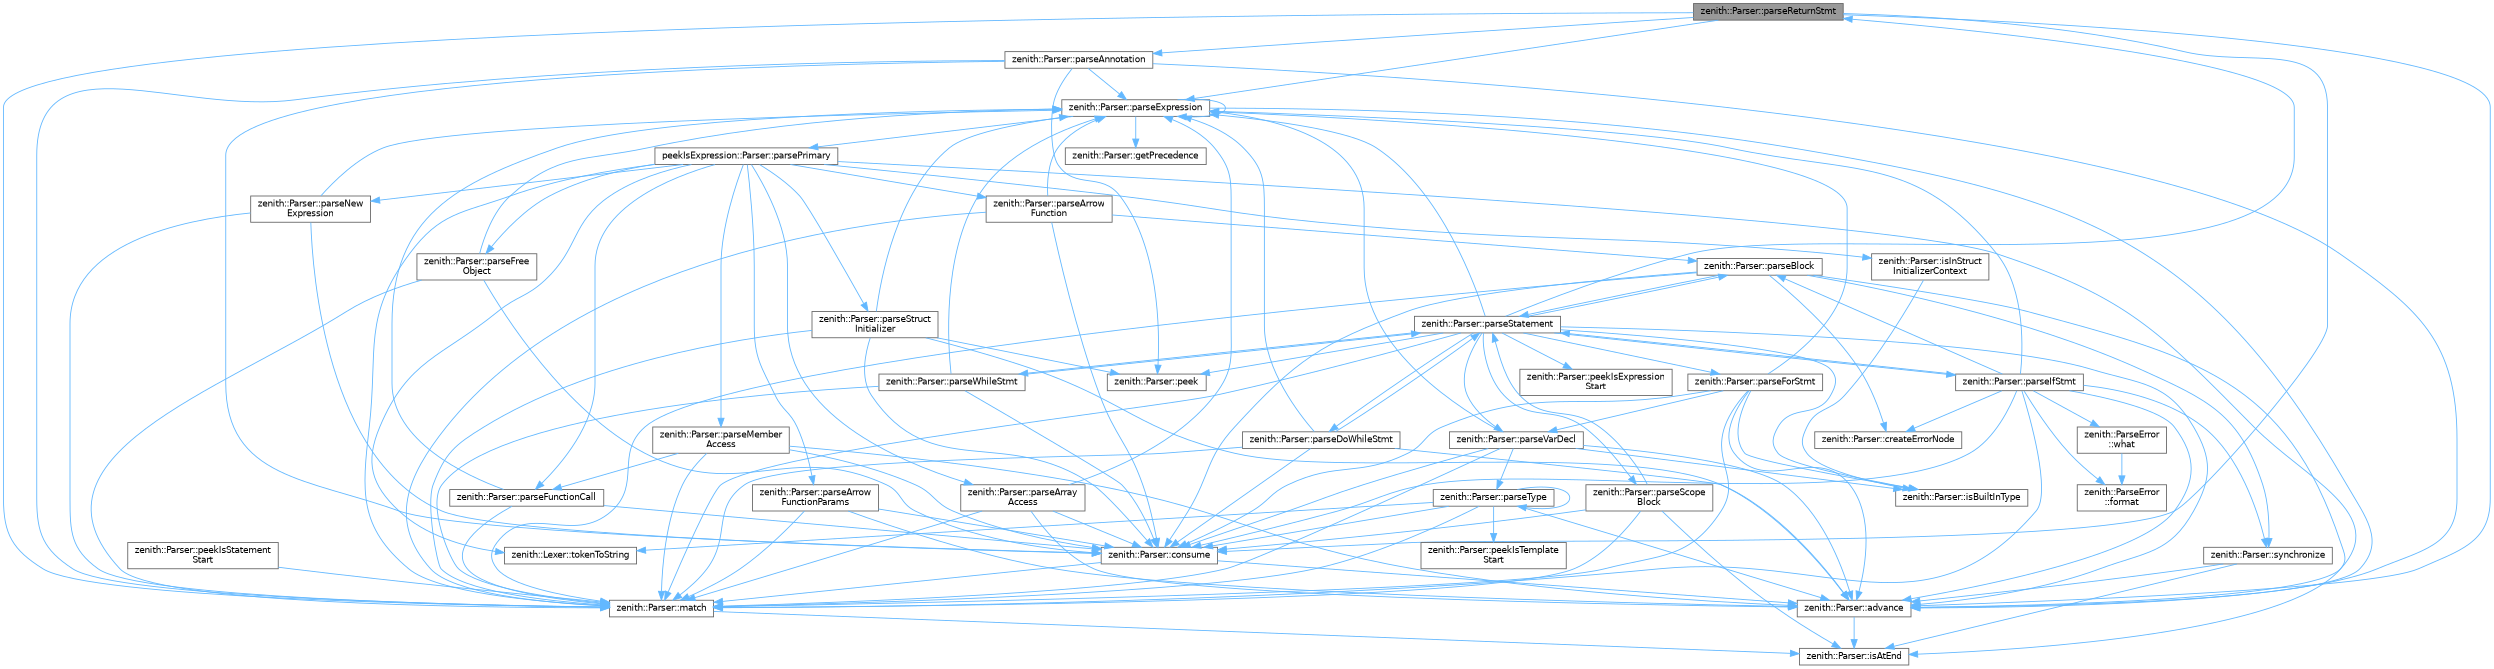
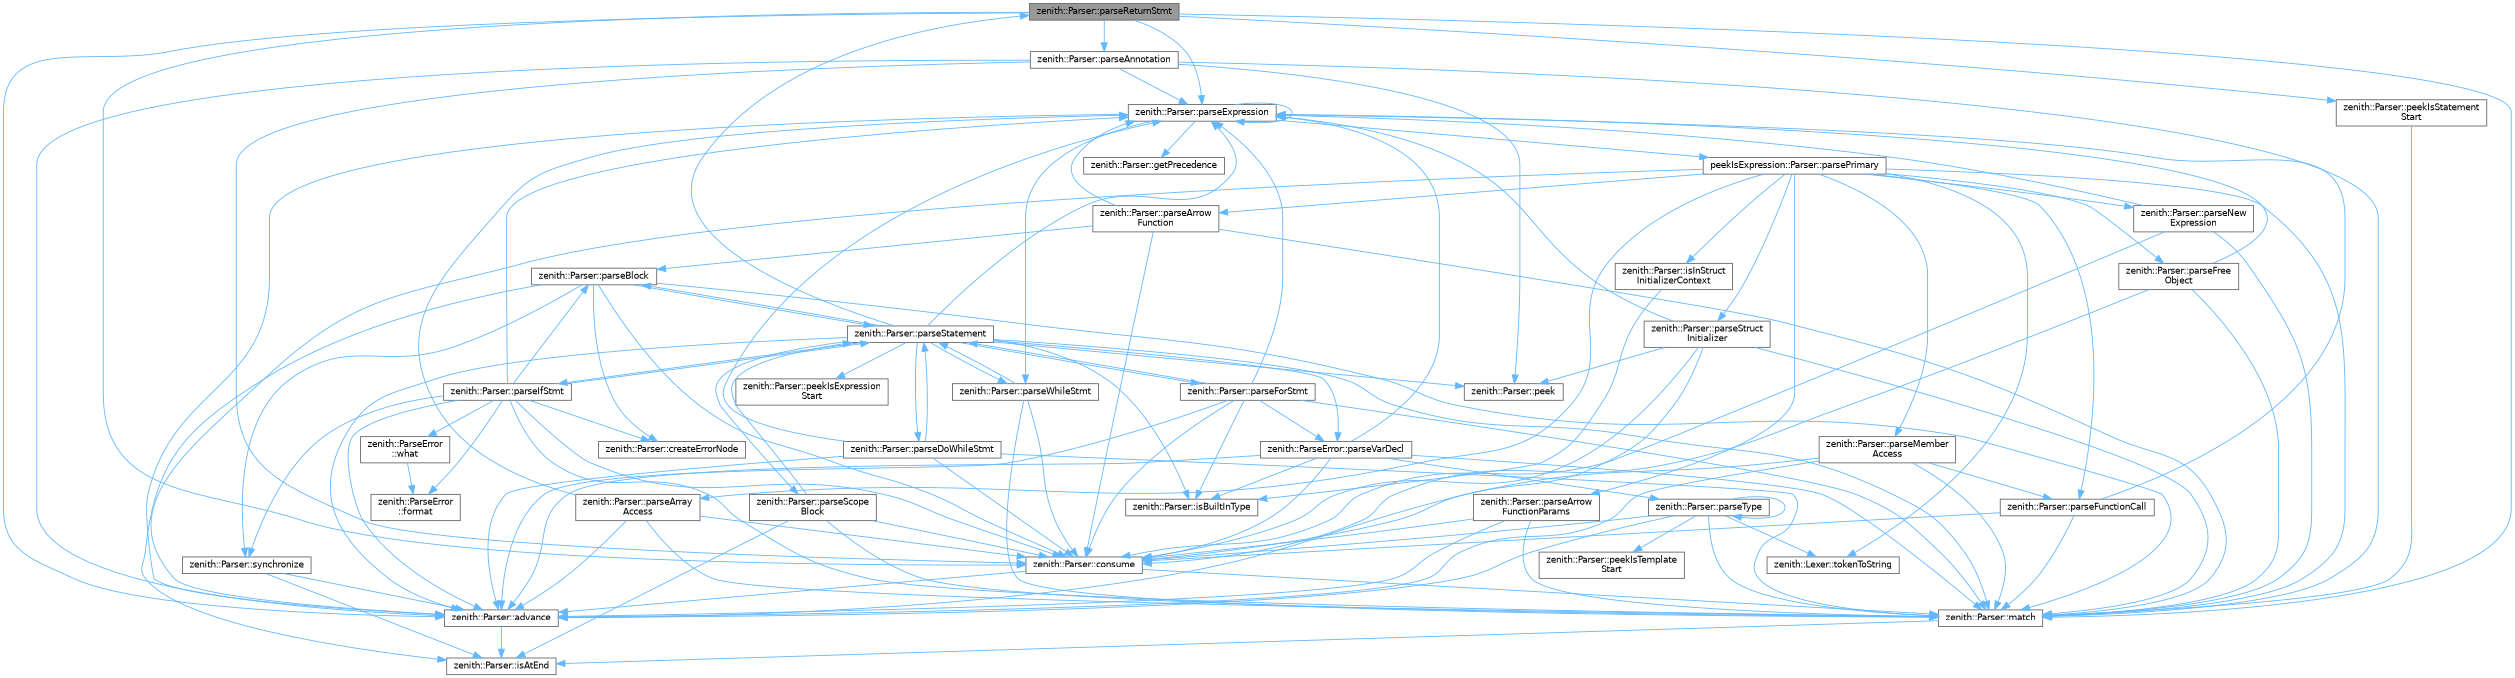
edge "zenith::Parser::parseReturnStmt" -> "zenith::Parser::peekIsStatement Start": added
edge "zenith::Parser::parseWhileStmt" -> "zenith::Parser::parseExpression": reversed
edge "zenith::Parser::parseForStmt" -> "zenith::Parser::parseStatement": added
node "zenith::Parser::parseVarDecl": label "zenith::Parser::parseVarDecl" -> "zenith::ParseError::parseVarDecl"
